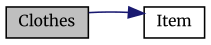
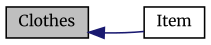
edge "Clothes" -> "Item": reversed
